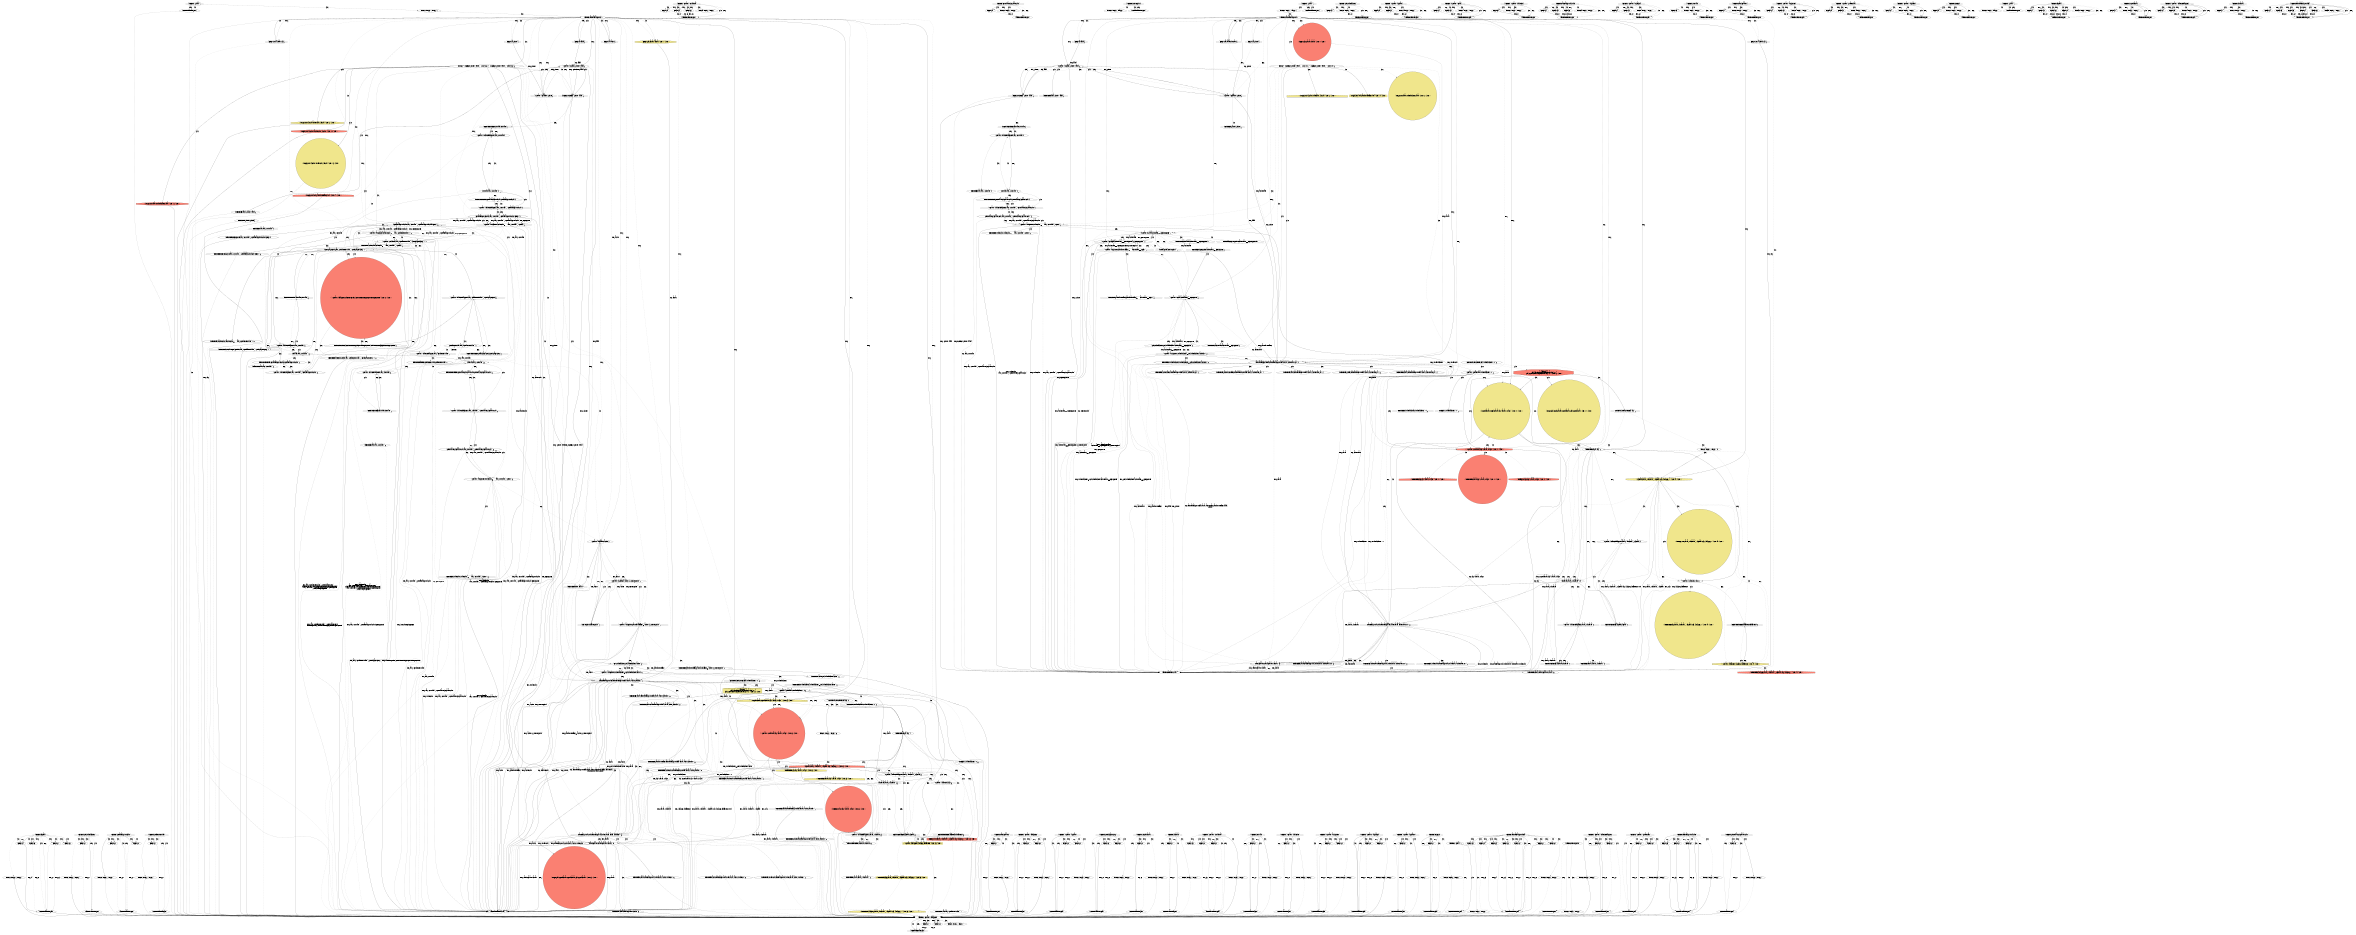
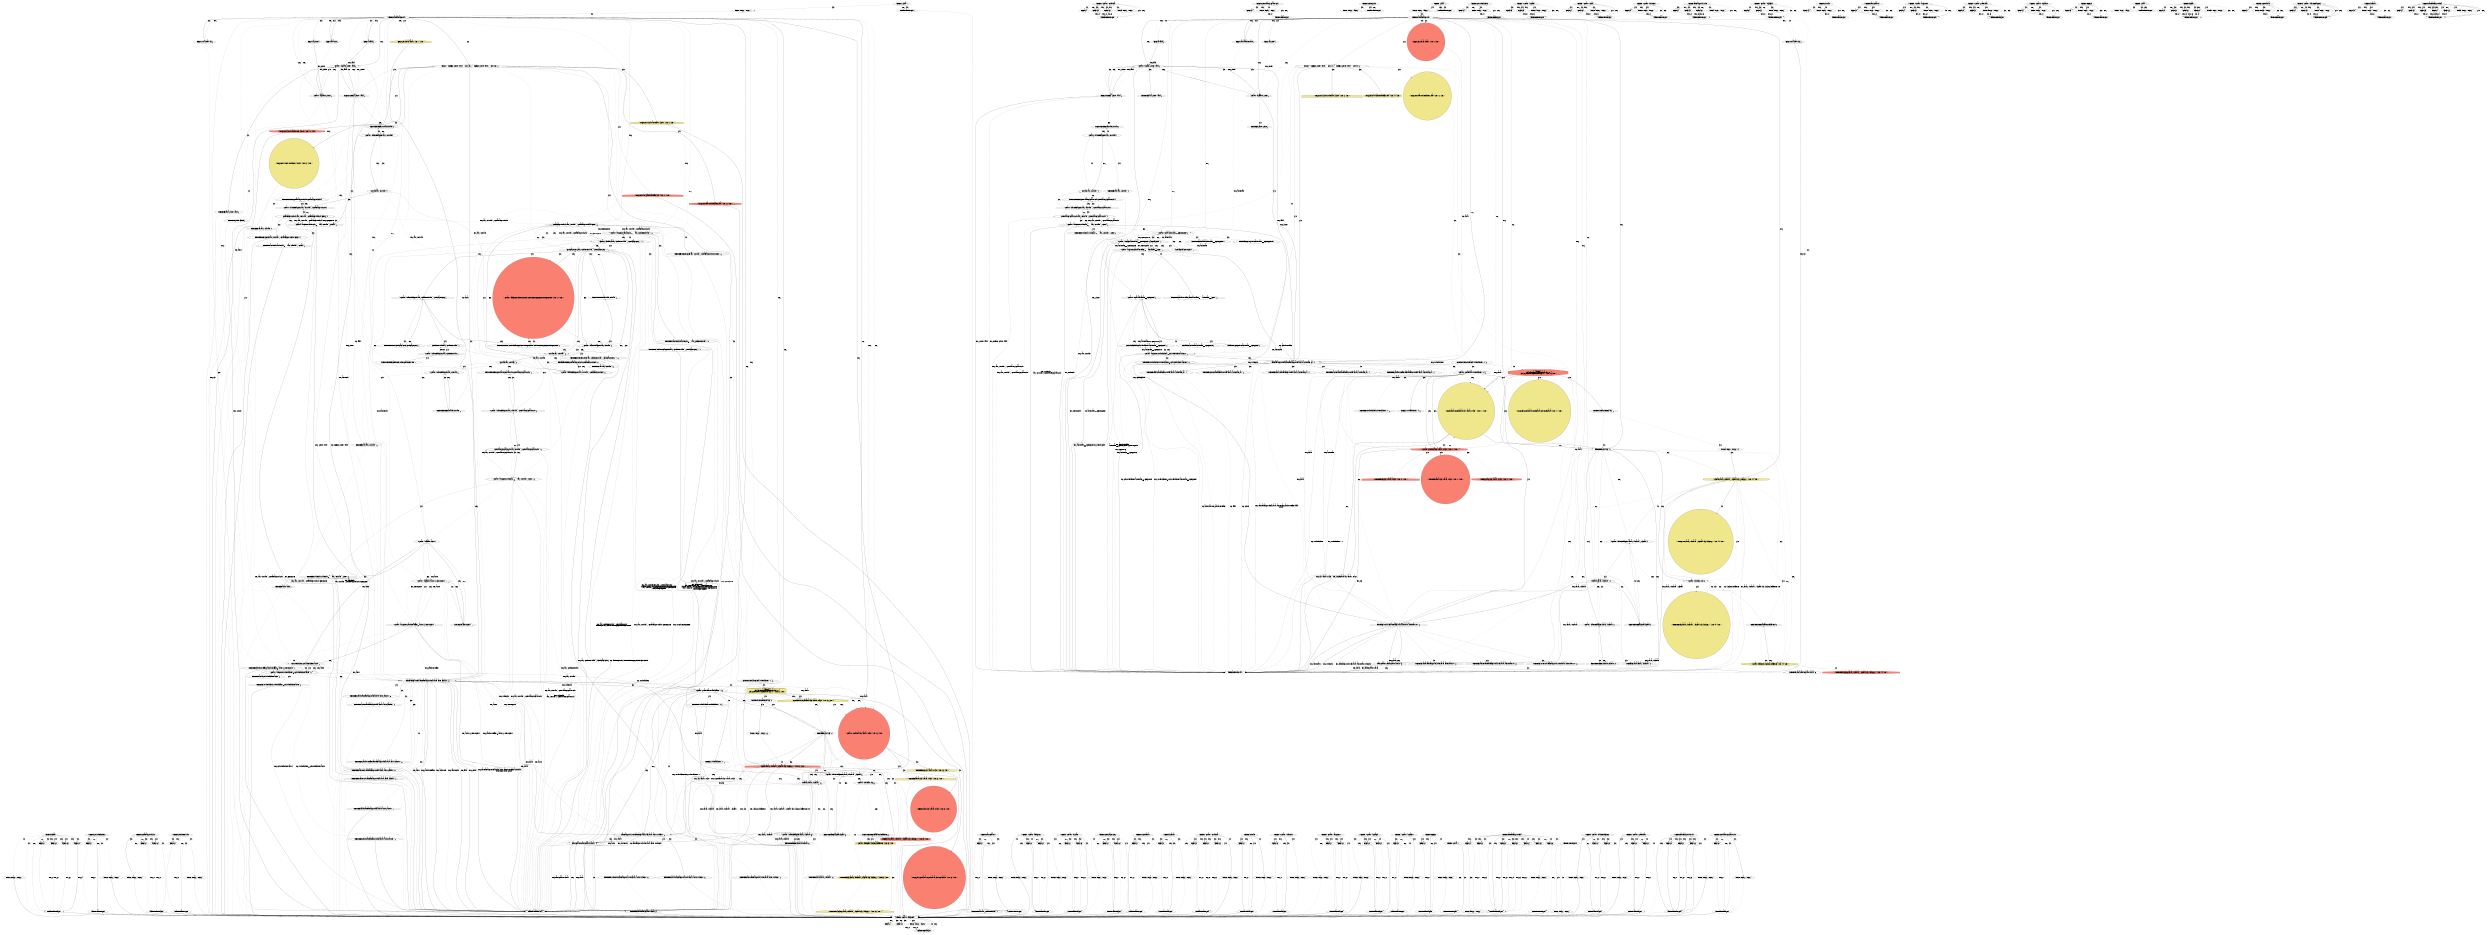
edge "(IDENTIFIER,TAB_ACTIVE,active_state == TAB_ACTIVE)" -> "(<operator>.equals,active_state == TAB_ACTIVE)": reversed
edge "(PARAM,bool active)" -> "(<operator>.logicalNot,!active)": now "(PARAM,bool active)" -> "(GetStrokeThickness,GetStrokeThickness(active))"
edge "(GetThemeProvider,tab_->GetThemeProvider())" -> "(FIELD_IDENTIFIER,GetDisplayProperty,GetDisplayProperty)": removed, label "CFG:"
